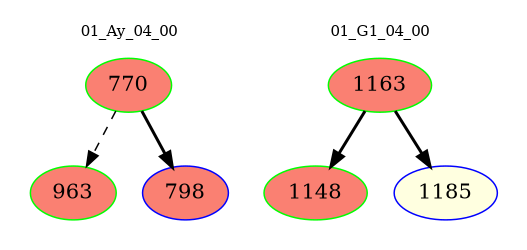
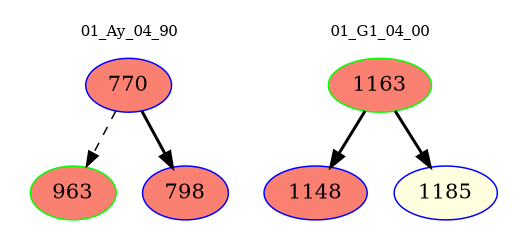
cluster "01_Ay_04_00": label "01_Ay_04_00" -> "01_Ay_04_90"
node "770": color green -> blue
node "1148": color green -> blue
